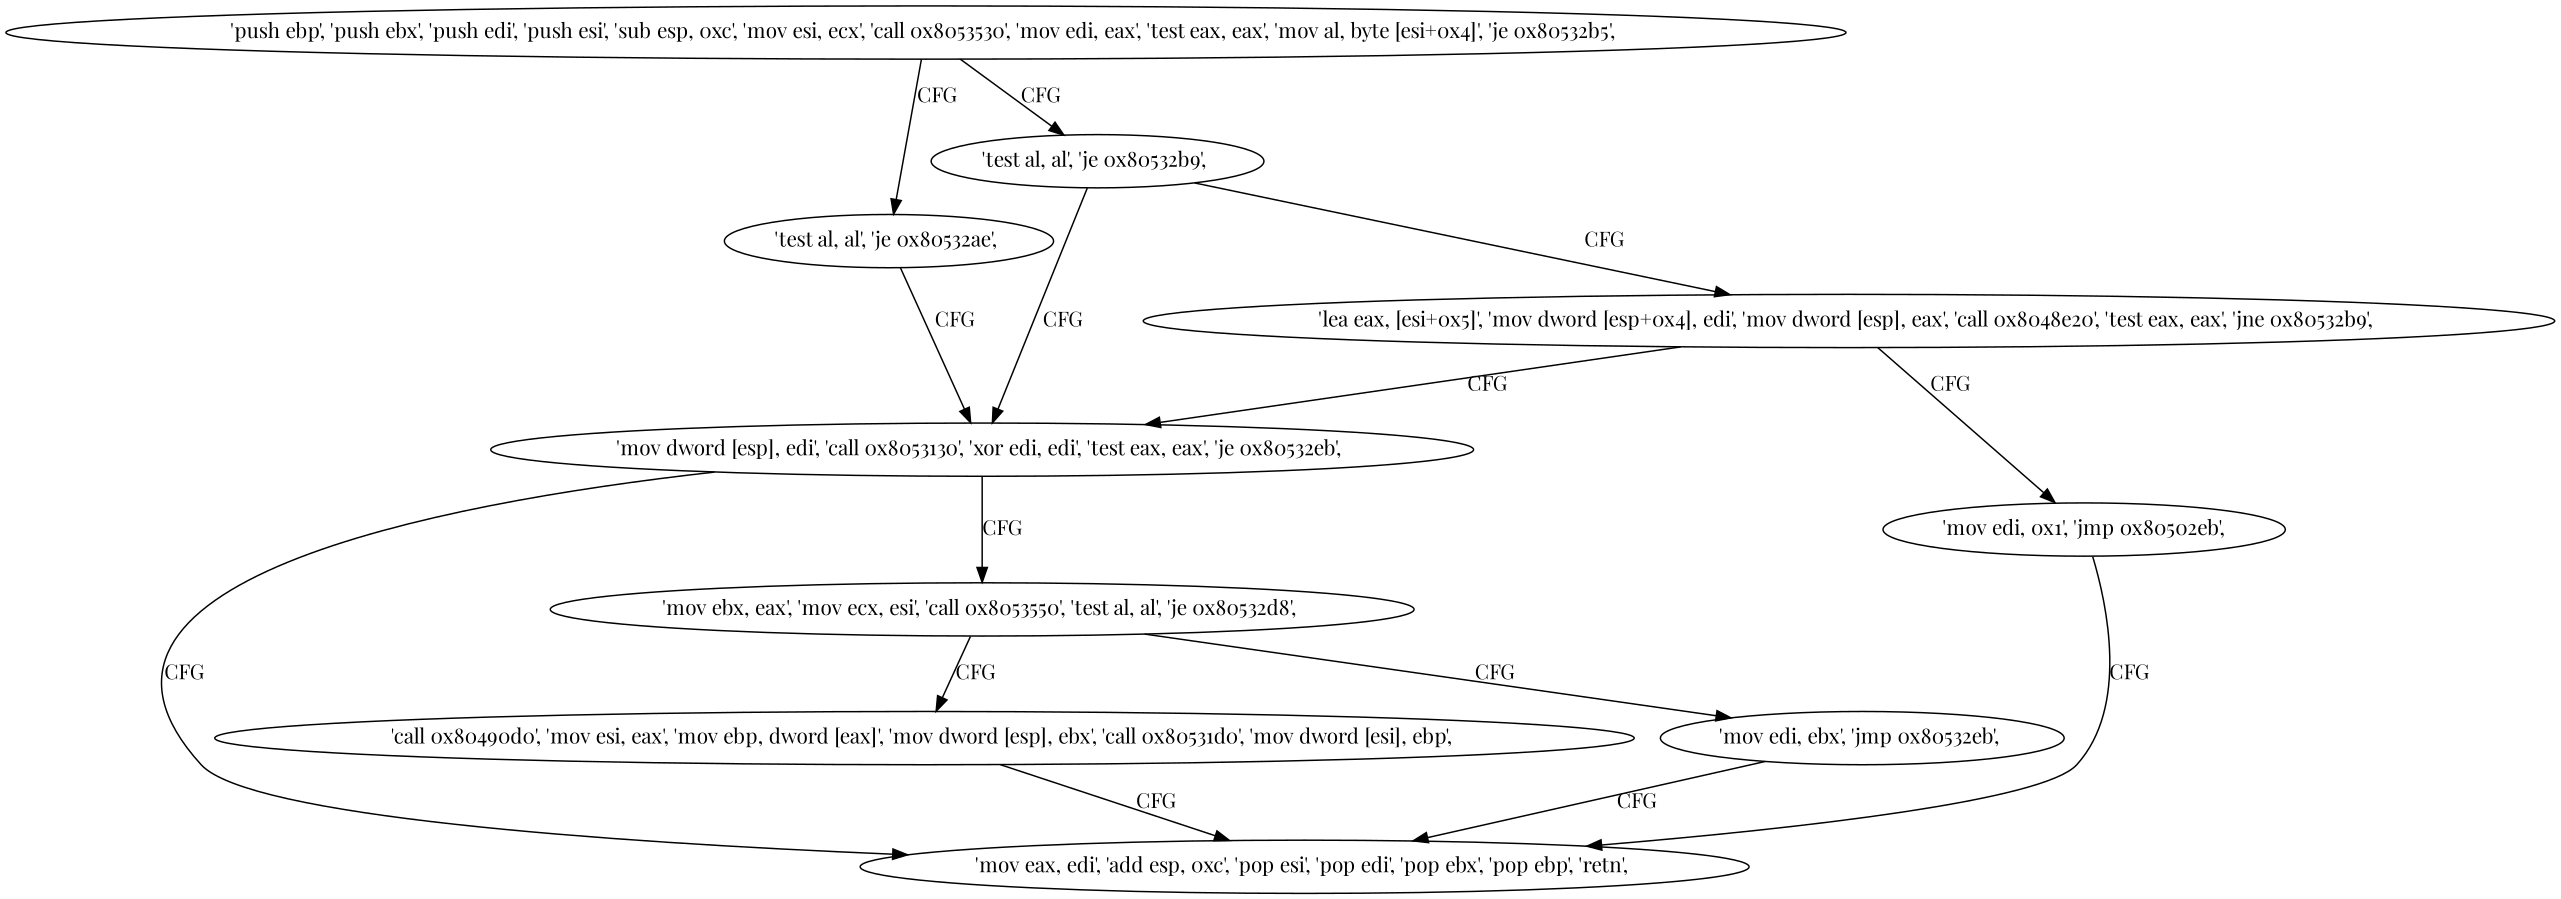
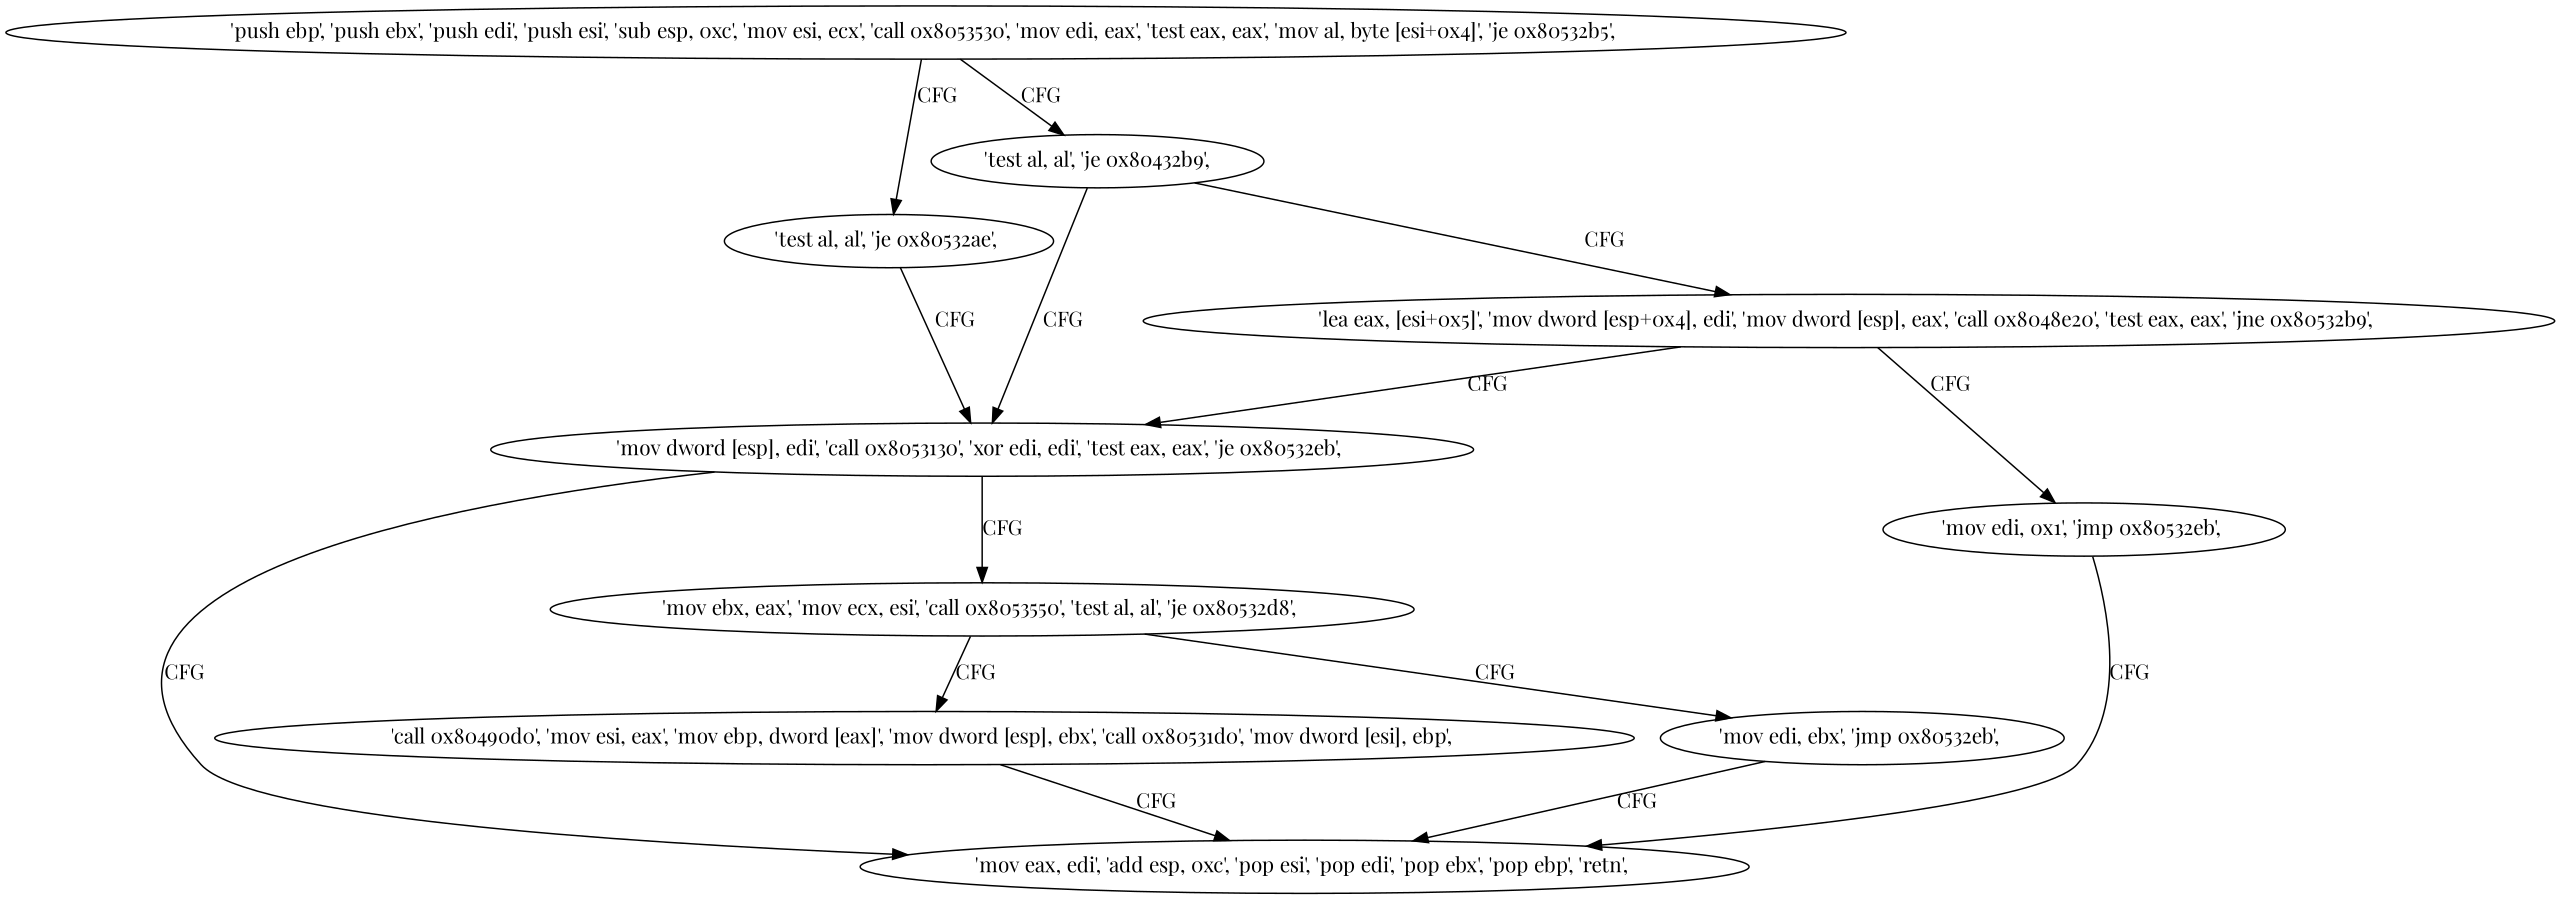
node "'test al, al', 'je 0x80532b9',": label "'test al, al', 'je 0x80532b9'," -> "'test al, al', 'je 0x80432b9',"
node "'mov edi, 0x1', 'jmp 0x80502eb',": label "'mov edi, 0x1', 'jmp 0x80502eb'," -> "'mov edi, 0x1', 'jmp 0x80532eb',"
